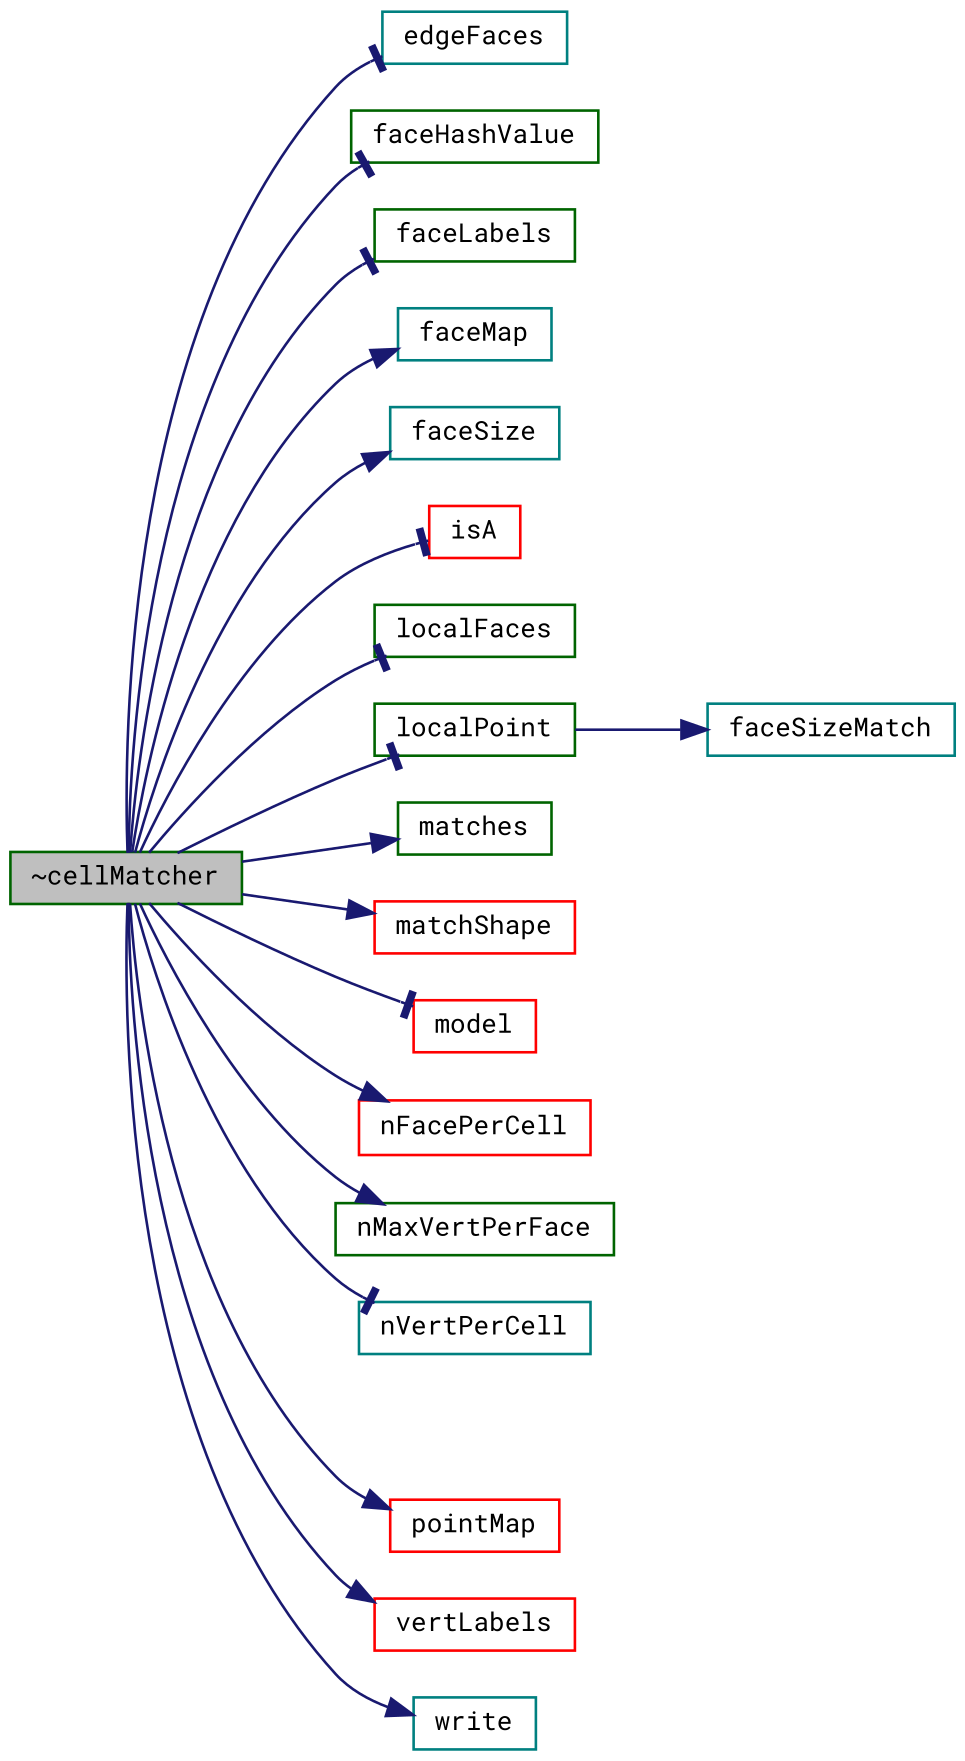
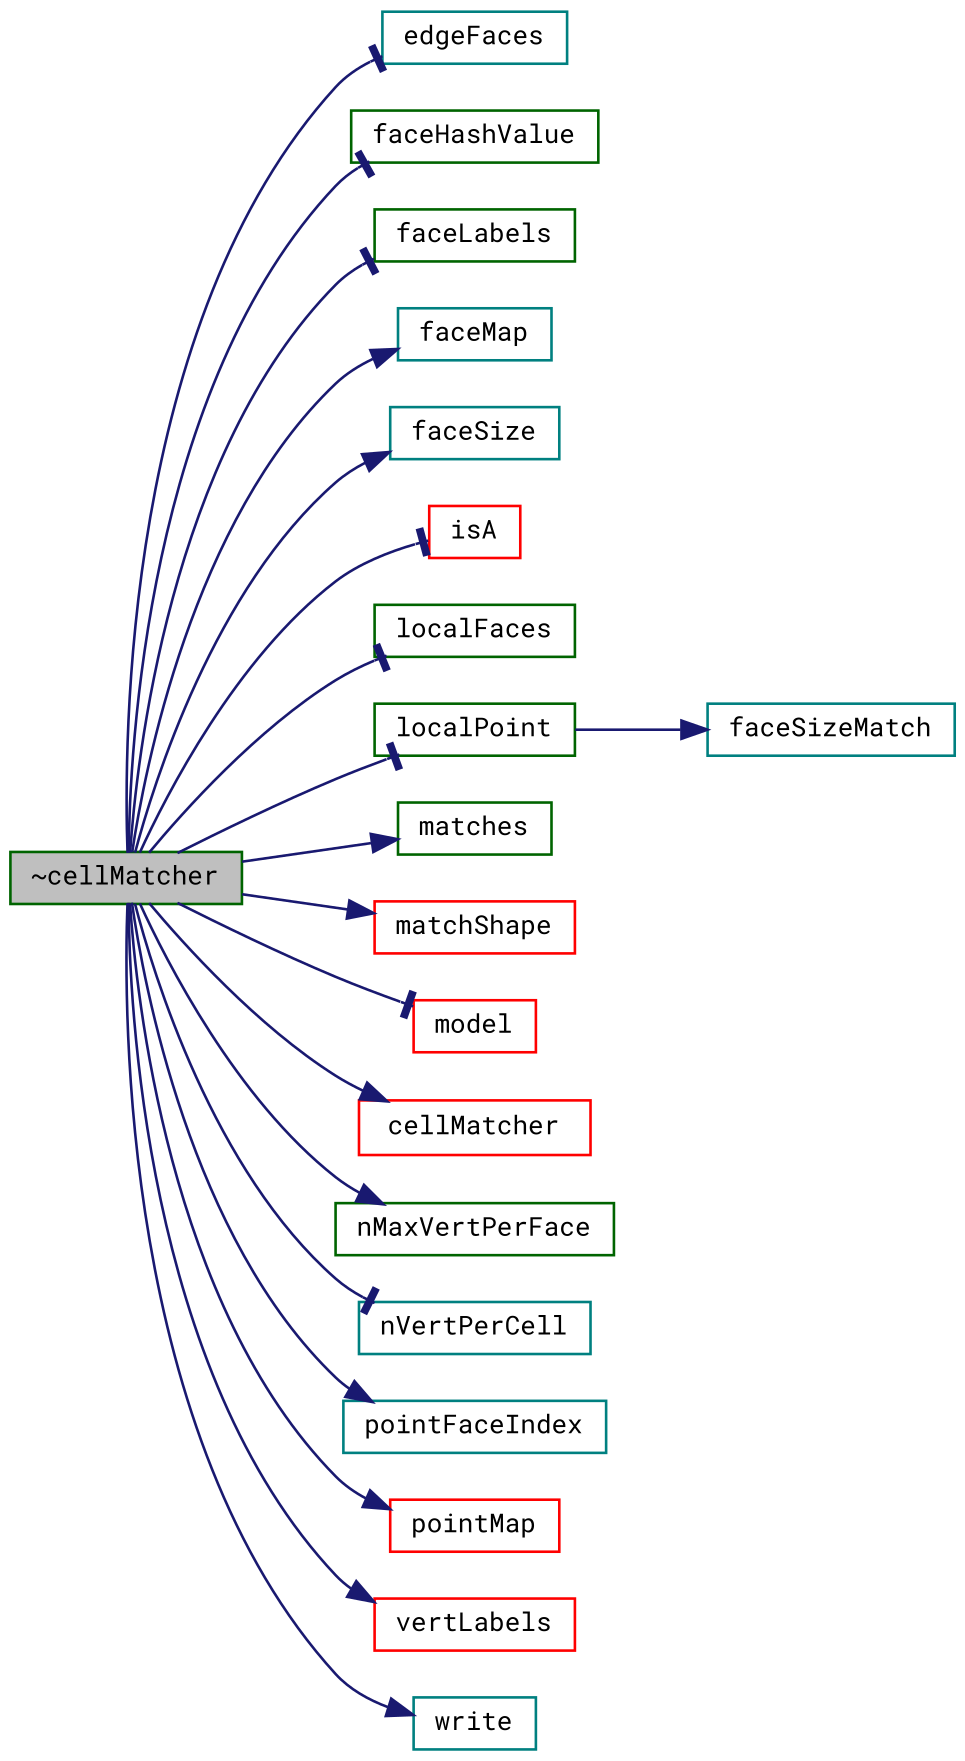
node "nFacePerCell": label "nFacePerCell" -> "cellMatcher"
node "pointFaceIndex": added
